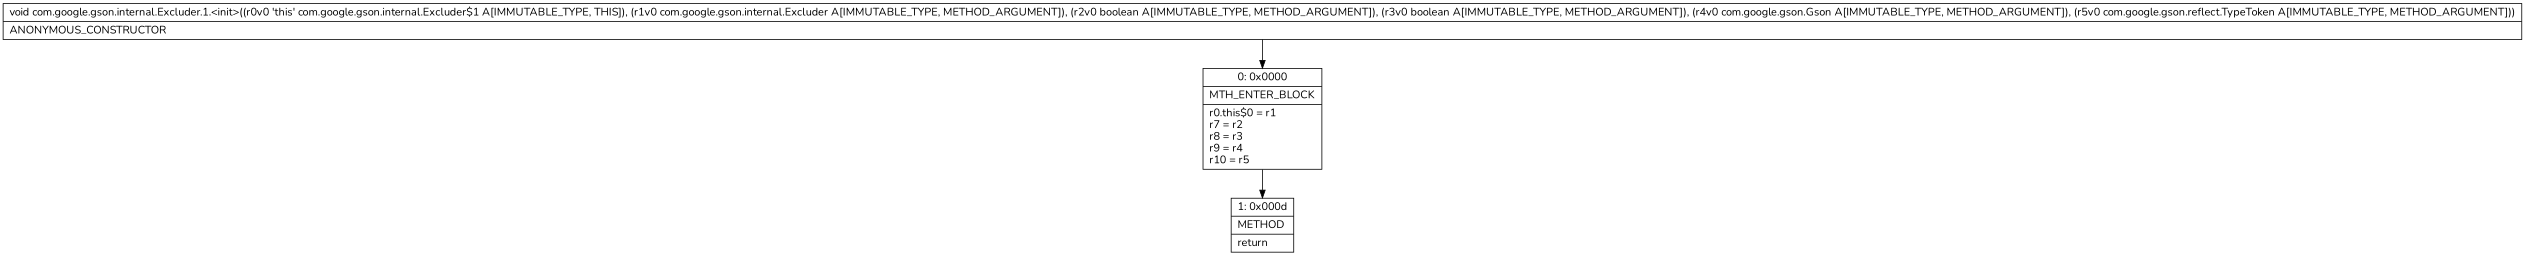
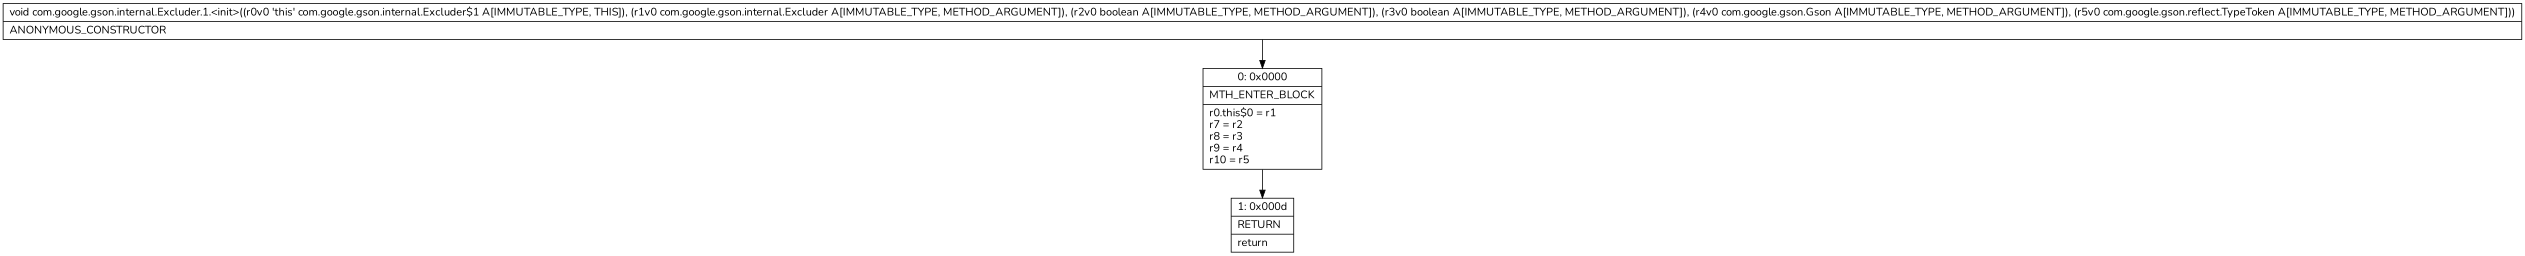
node "1: 0x000d": text "METHOD" -> "RETURN"
